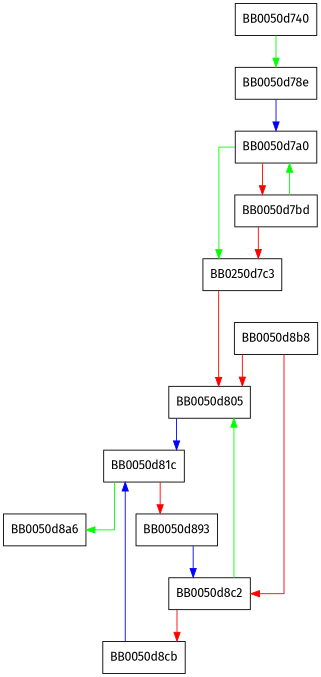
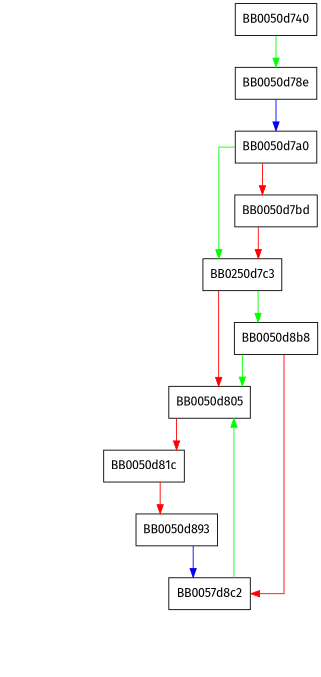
edge "BB0050d7bd" -> "BB0050d7a0": removed
edge "BB0250d7c3" -> "BB0050d8b8": added
edge "BB0050d8b8" -> "BB0050d805": color red -> green
edge "BB0050d805" -> "BB0050d81c": color blue -> red
node "BB0050d8a6": removed
node "BB0050d8c2": label "BB0050d8c2" -> "BB0057d8c2"
node "BB0050d8cb": removed
